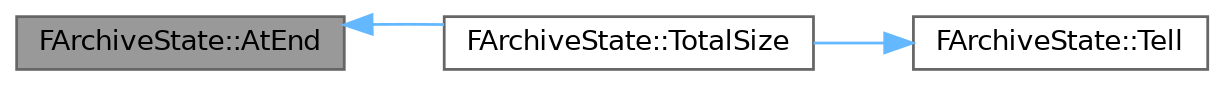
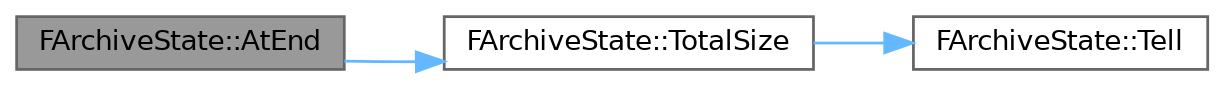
edge "FArchiveState::TotalSize" -> "FArchiveState::AtEnd": reversed
